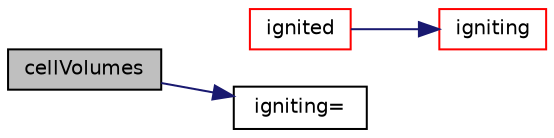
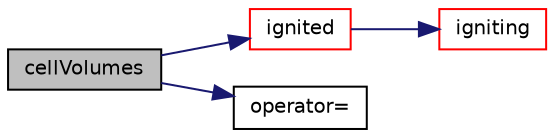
edge "cellVolumes" -> "ignited": added
node "igniting=": label "igniting=" -> "operator="
